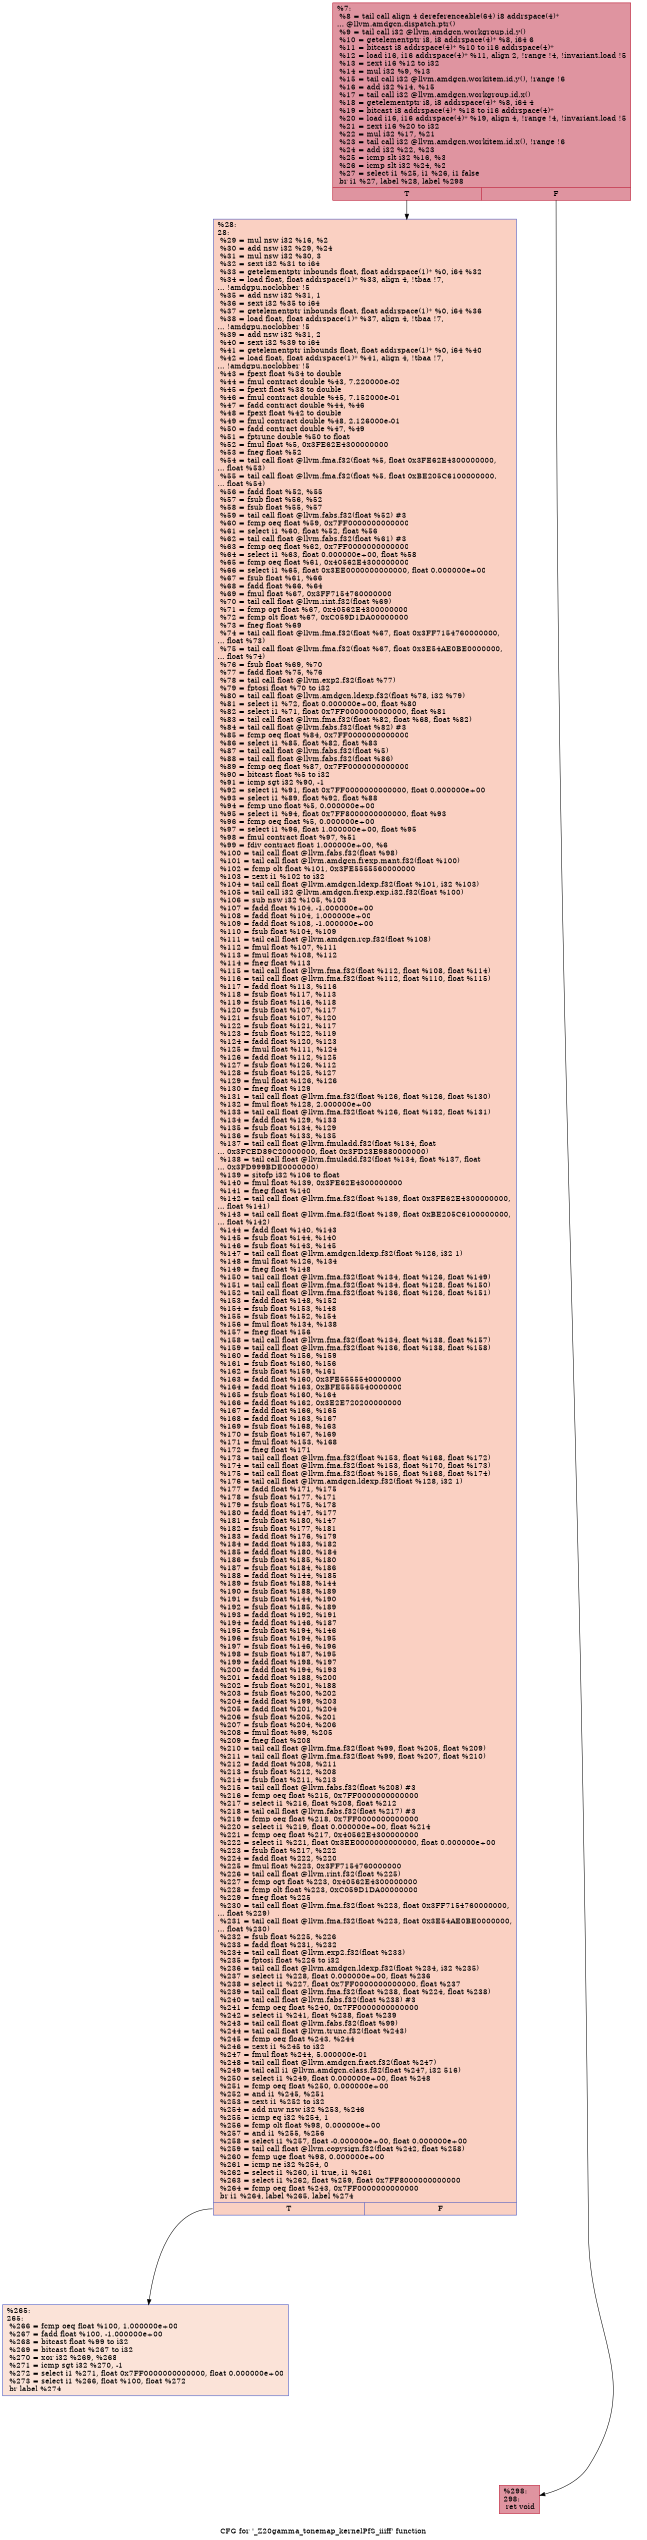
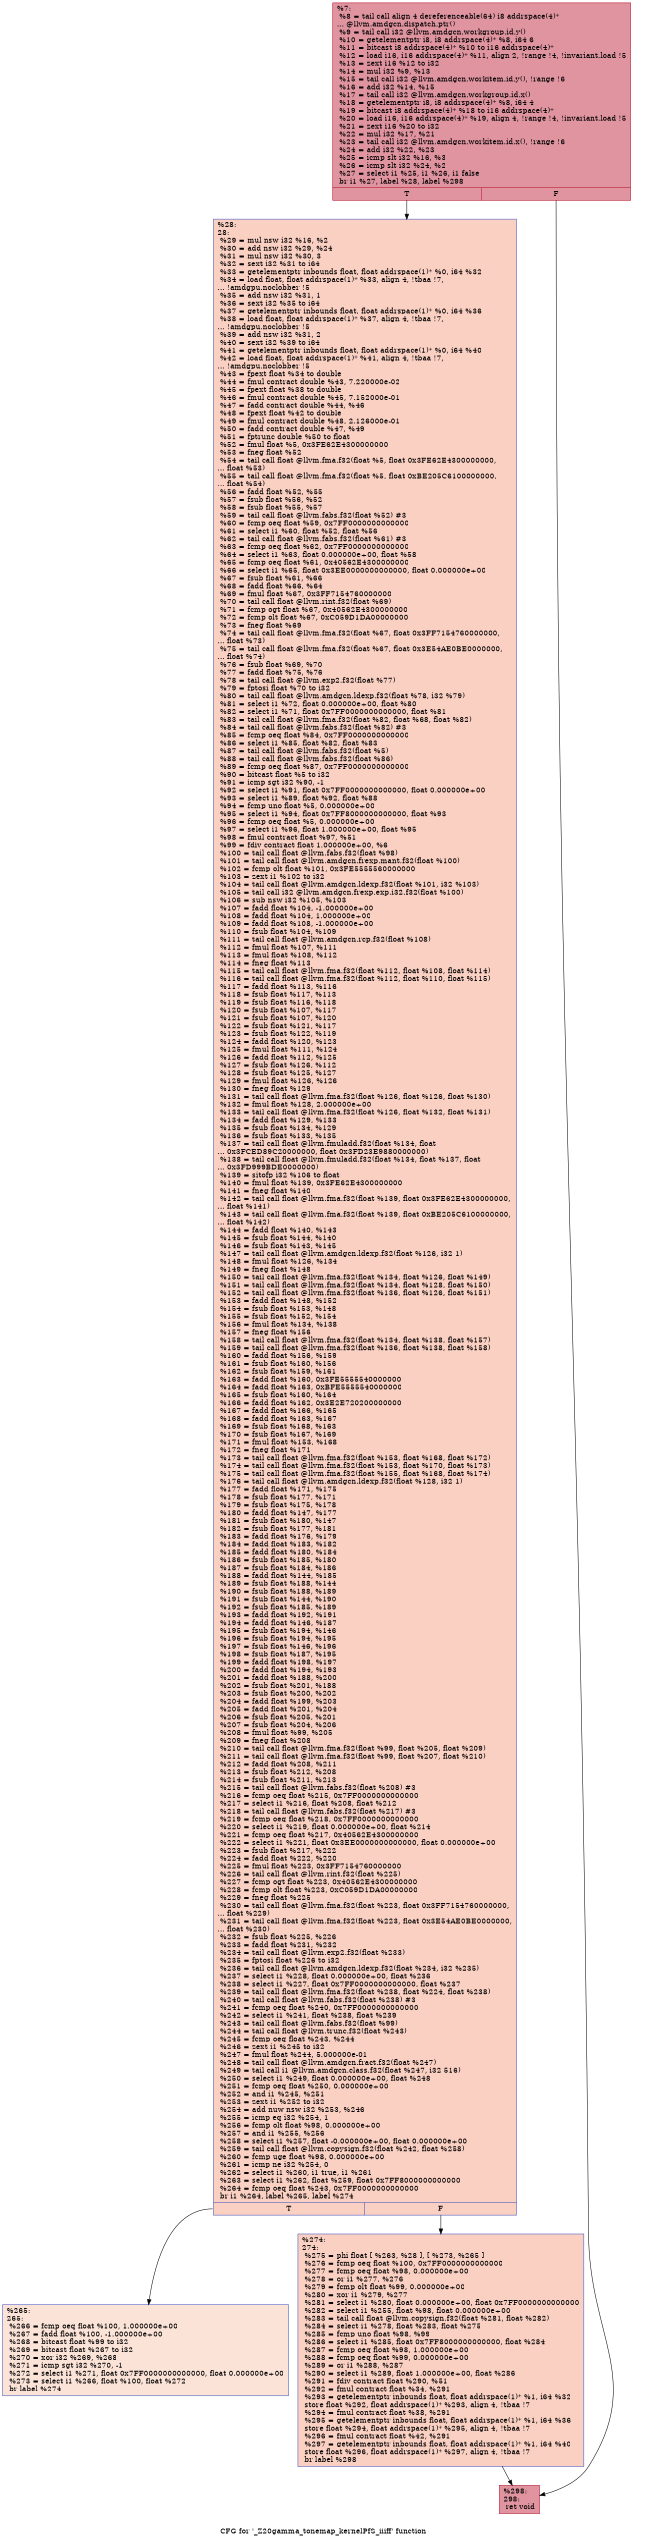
node "%274:": added
